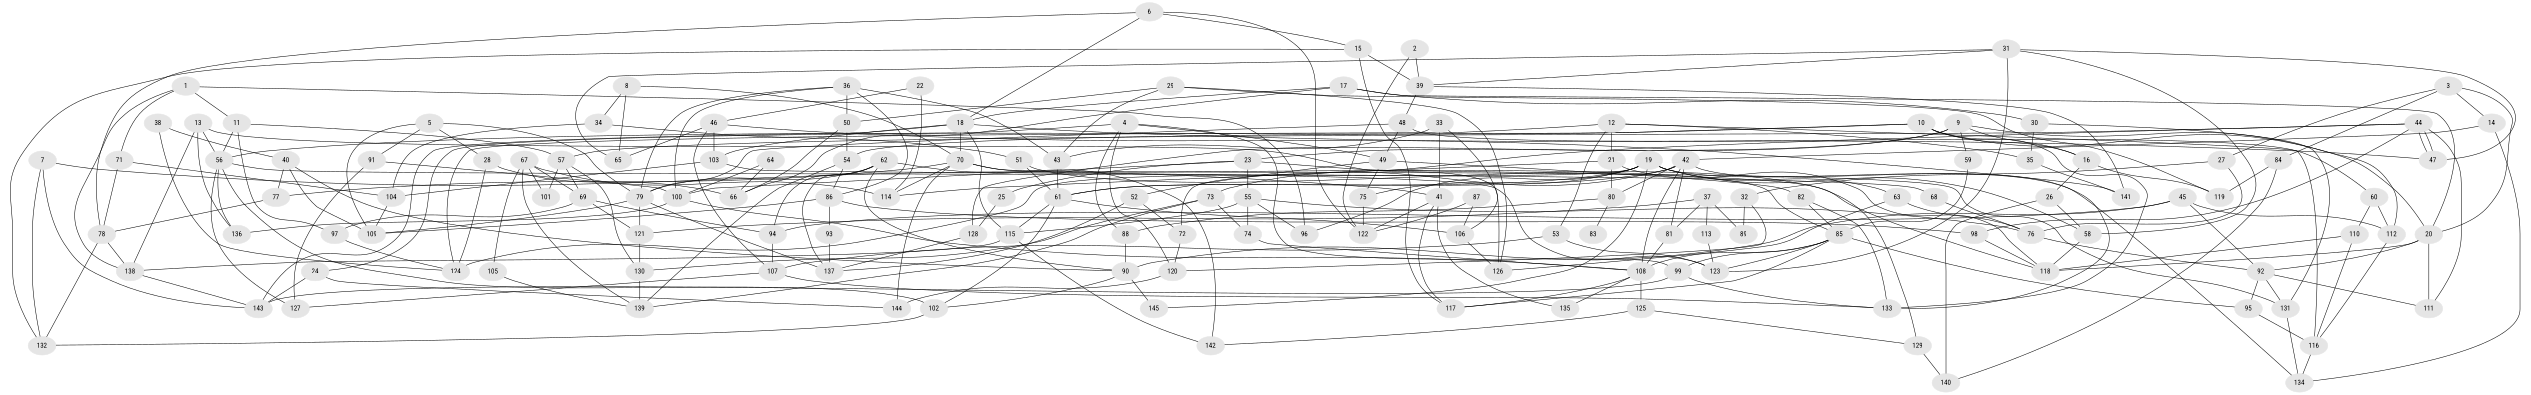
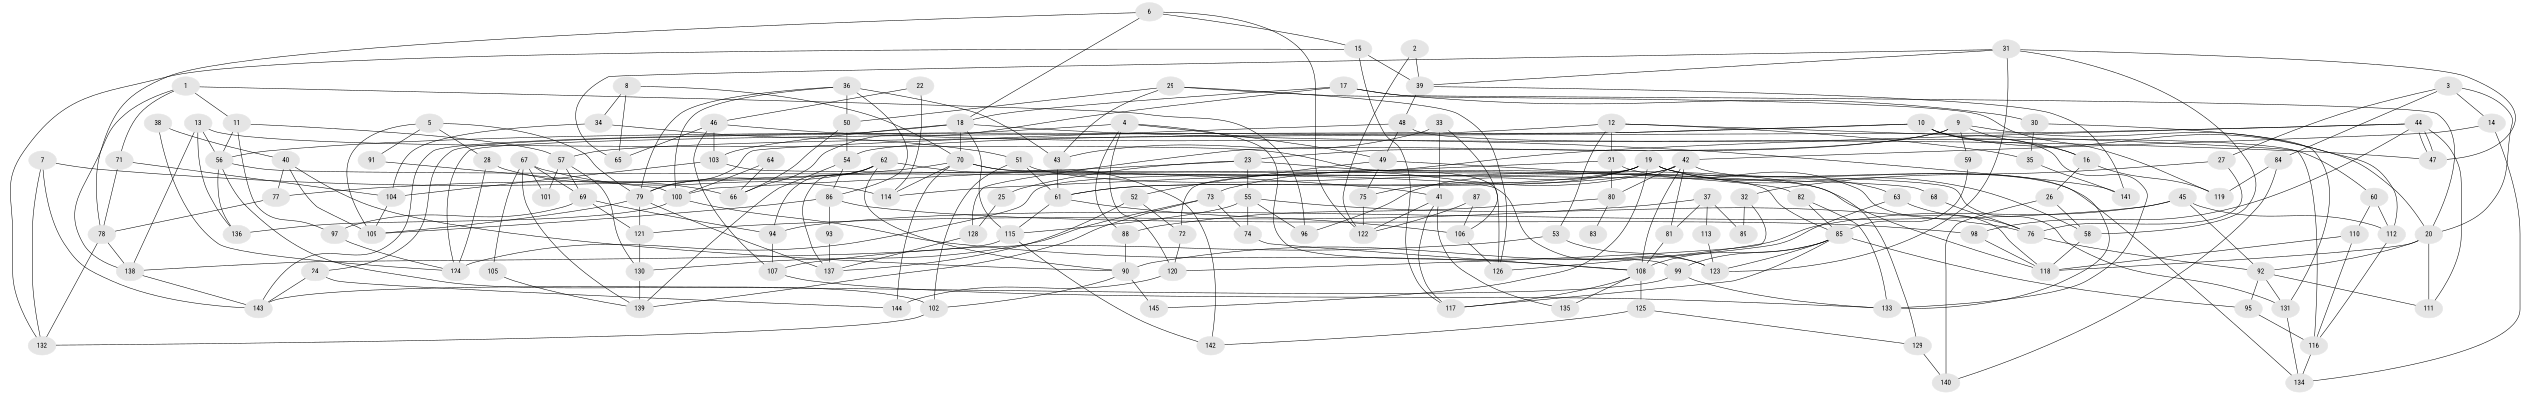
edge "61" -- "102": now "51" -- "102"
node "127": removed
